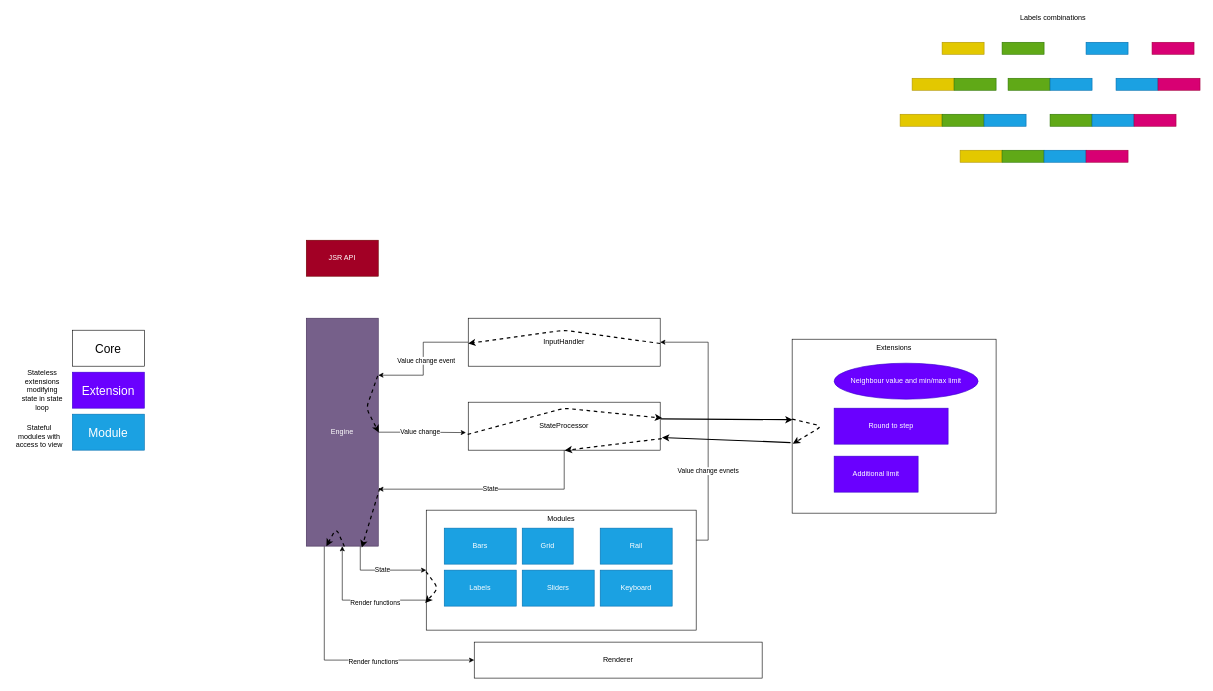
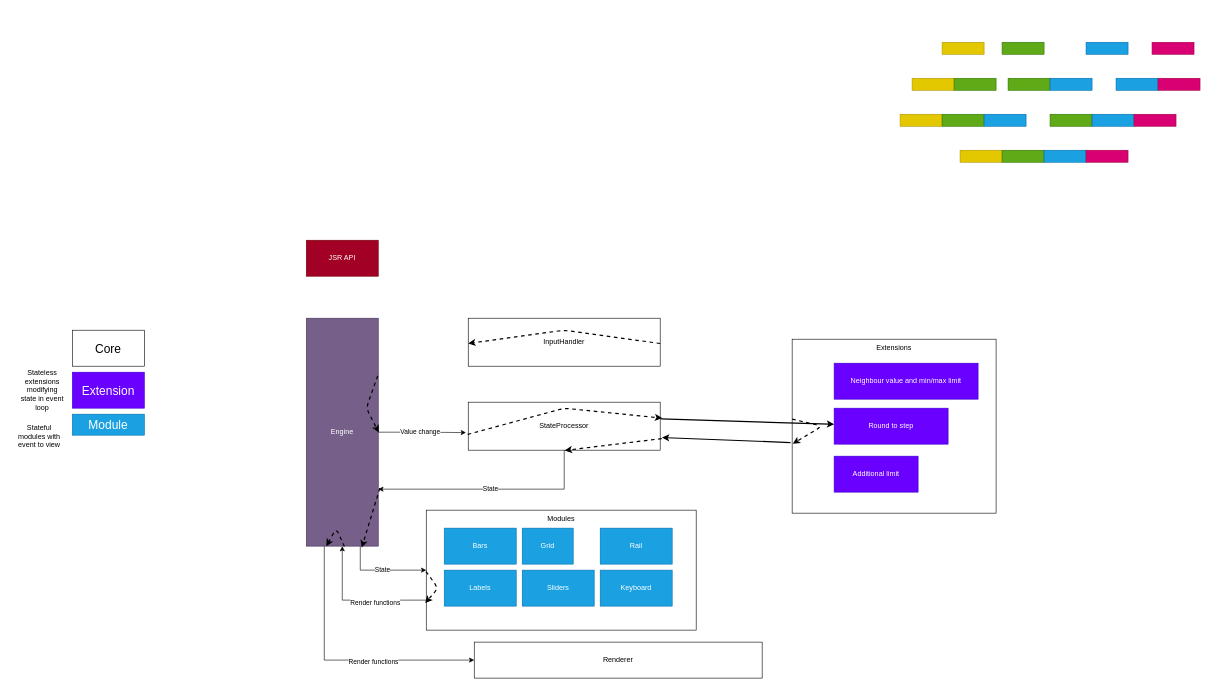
node "Labels combinations": removed
edge "InputHandler" -> "Engine": removed, label "Value change event"
node "Neighbour value and min/max limit": shape ellipse -> rectangle
node "Stateless extensions modifying state in state loop": label "Stateless extensions modifying state in state loop" -> "Stateless extensions modifying state in event loop"
edge "StateProcessor" -> "Extensions": now "StateProcessor" -> "Round to step"
node "Stateful modules with access to view": label "Stateful modules with access to view" -> "Stateful modules with event to view"
node "Module": size 72x36 -> 72x21
edge "Modules" -> "InputHandler": removed, label "Value change evnets"
